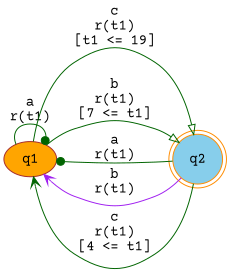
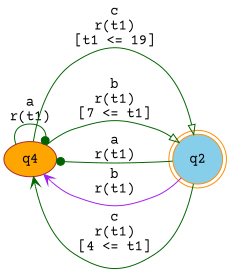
node "q1": label "q1" -> "q4"
